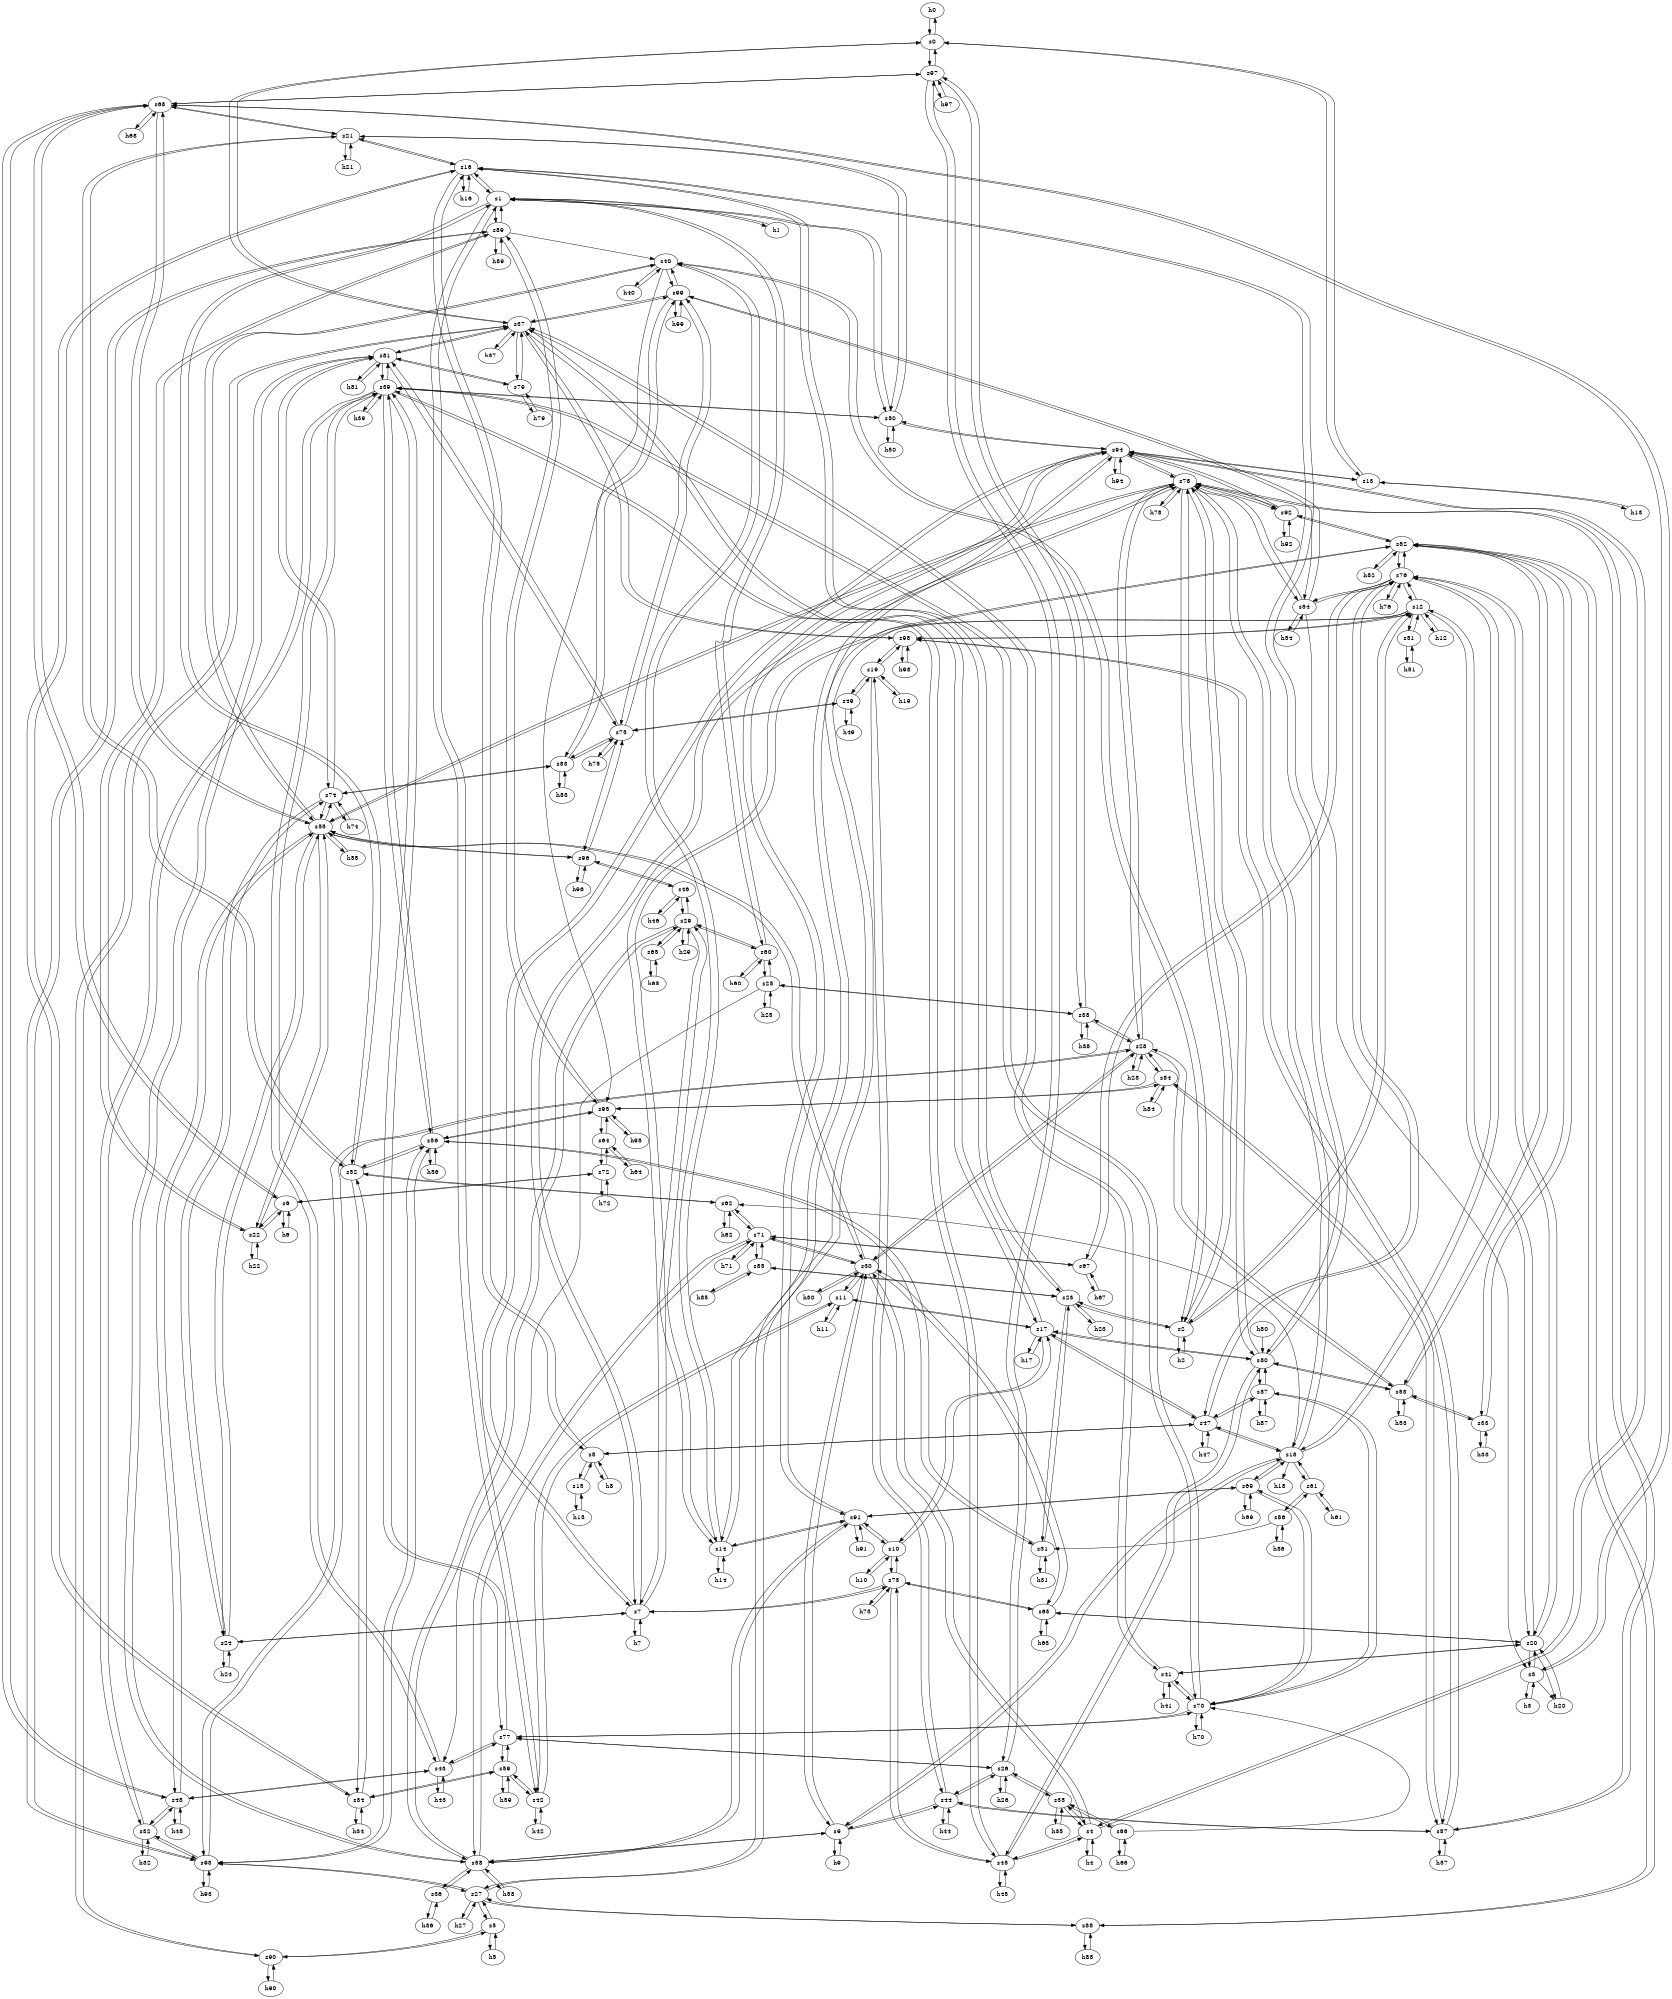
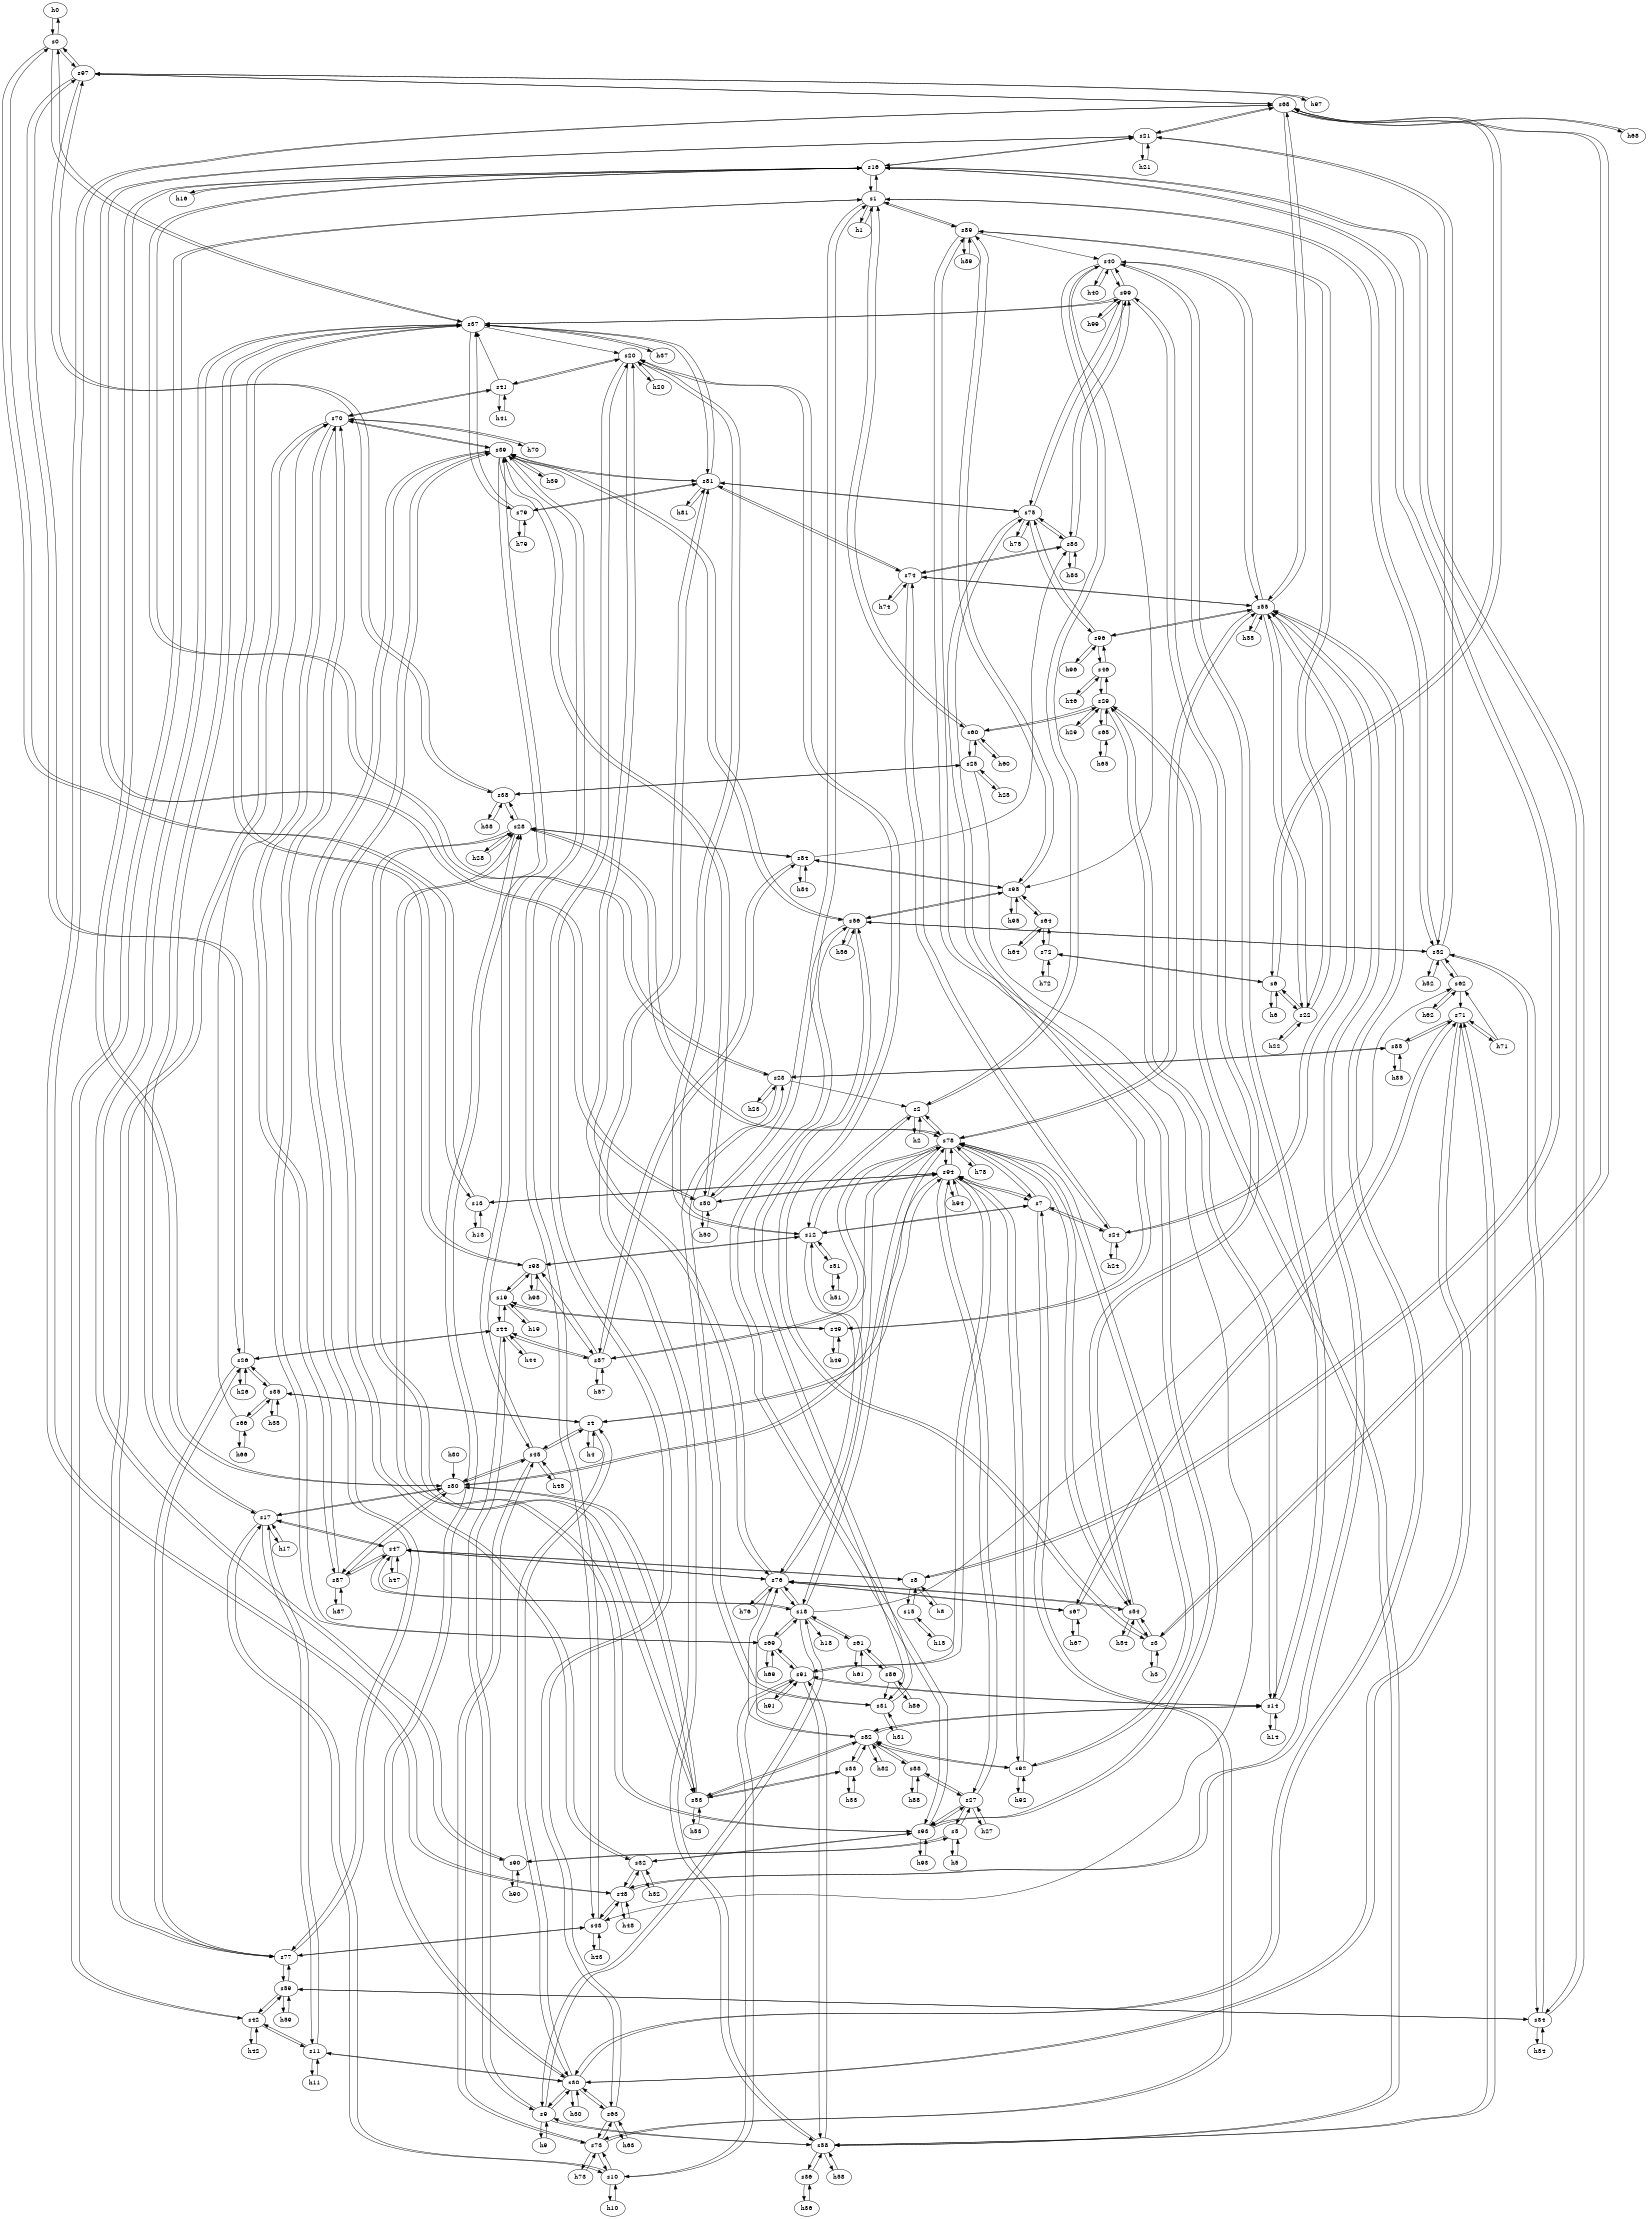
node "h12": removed
edge "s84" -> "s83": added
edge "s37" -> "s41": now "s37" -> "s20"
node "h52": added
edge "s71" -> "s62": now "h71" -> "s62"
edge "s2" -> "s23": removed
node "h7": removed
edge "s3" -> "h20": now "s3" -> "s54"
